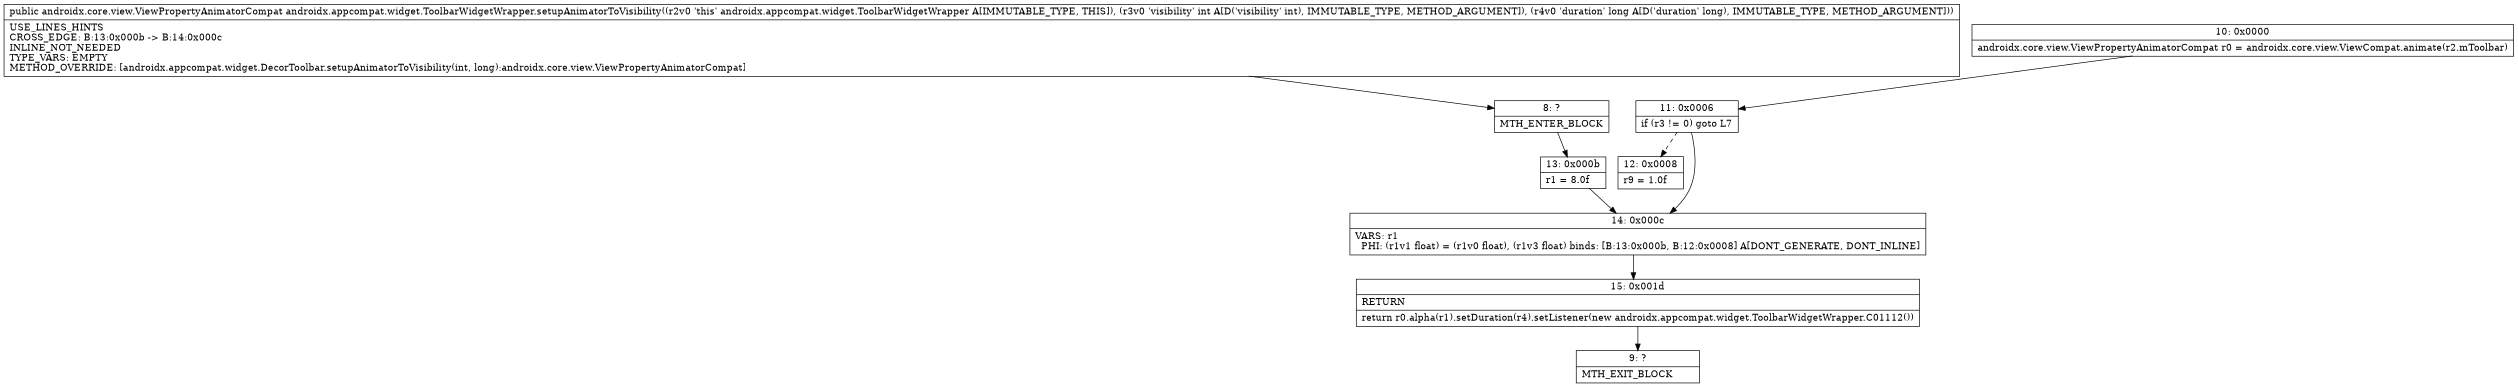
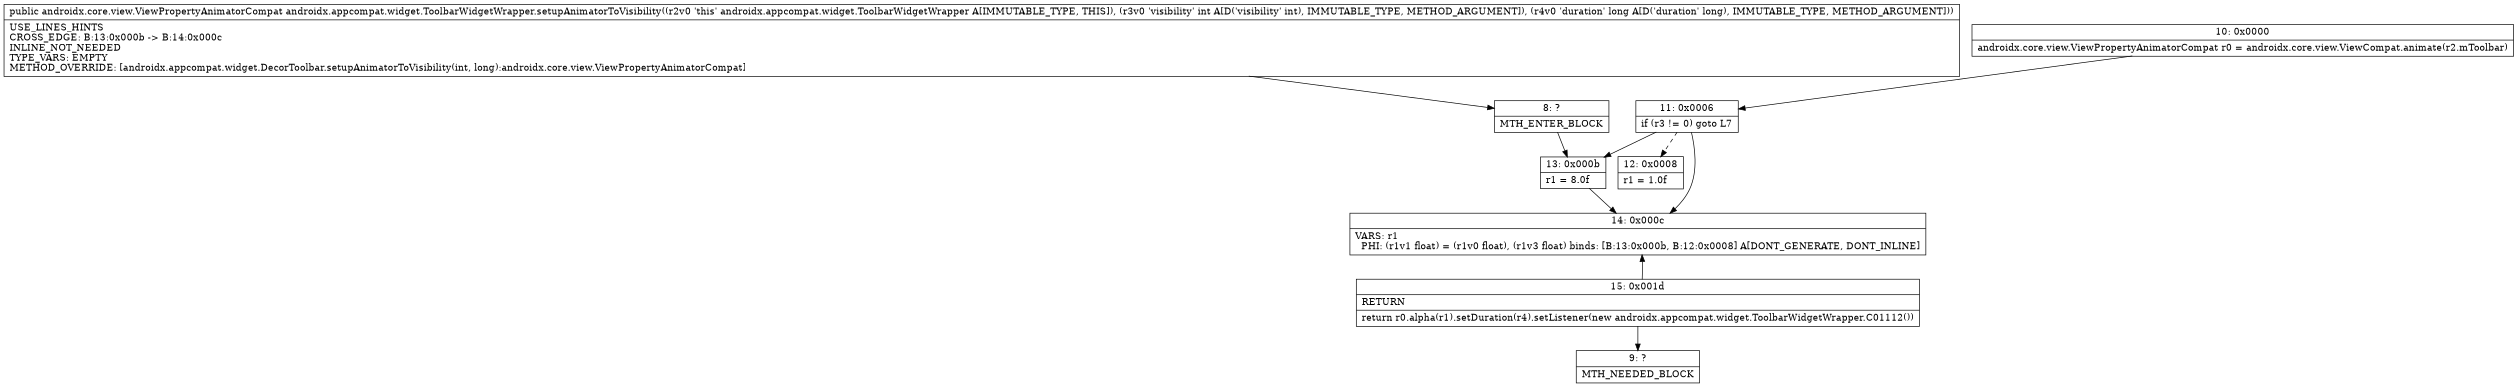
edge "11: 0x0006" -> "13: 0x000b": added
node "12: 0x0008": text "r9 = 1.0f" -> "r1 = 1.0f"
edge "14: 0x000c" -> "15: 0x001d": reversed
node "9: ?": text "MTH_EXIT_BLOCK" -> "MTH_NEEDED_BLOCK"
